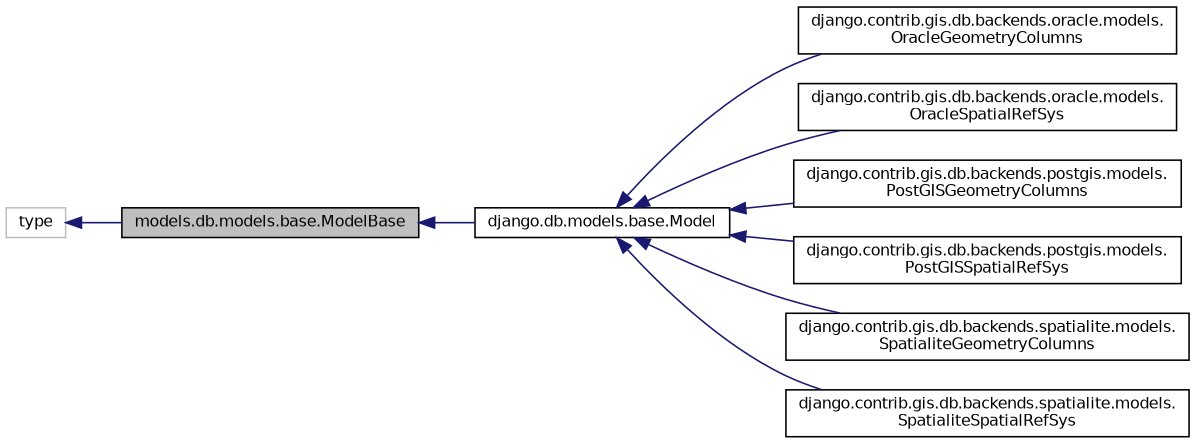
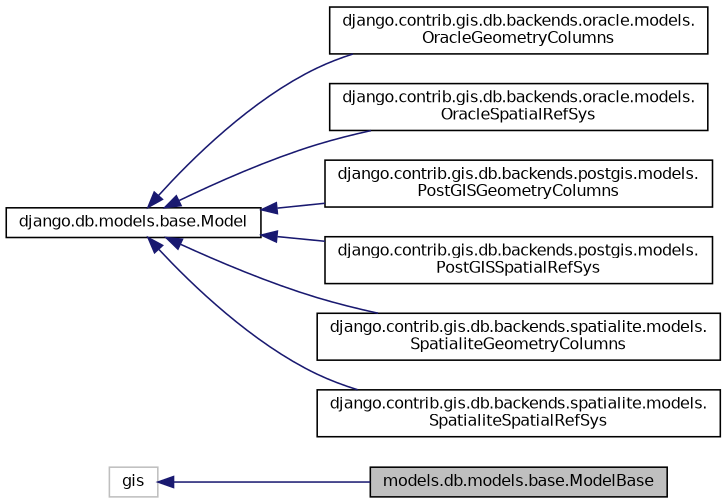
node "type": label "type" -> "gis"
edge "django.db.models.base.Model" -> "models.db.models.base.ModelBase": removed
